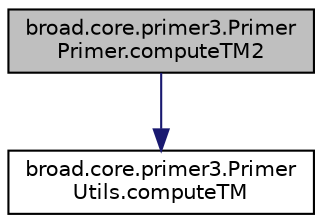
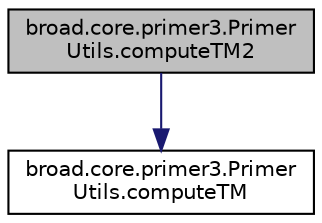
node "broad.core.primer3.Primer Primer.computeTM2": label "broad.core.primer3.Primer Primer.computeTM2" -> "broad.core.primer3.Primer Utils.computeTM2"
